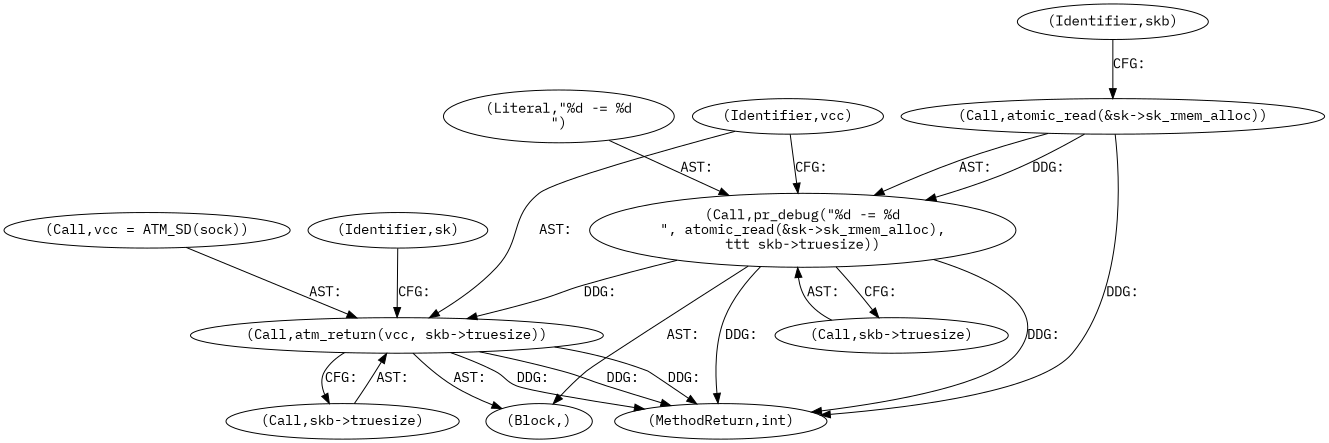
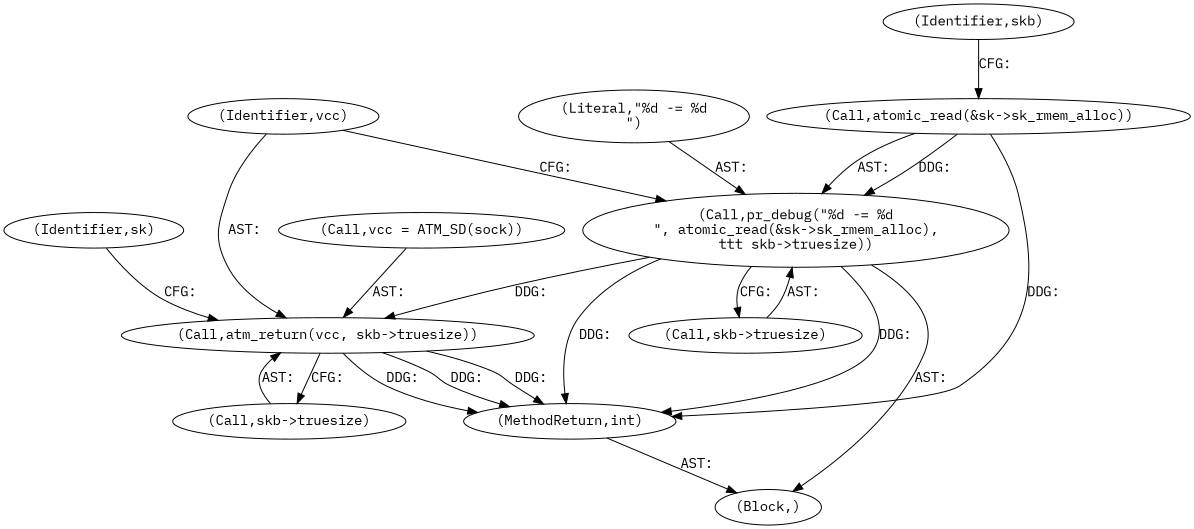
edge "(Call,atm_return(vcc, skb->truesize))" -> "(Block,)": now "(MethodReturn,int)" -> "(Block,)"
